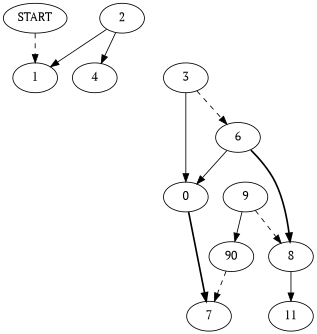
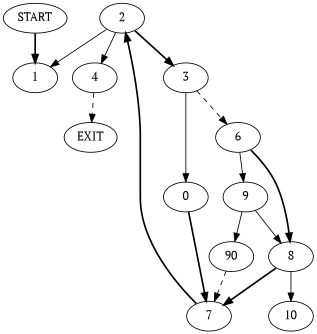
edge "START" -> "1": style dashed -> bold
edge "2" -> "3": added
node "EXIT": added
edge "6" -> "0": now "6" -> "9"
edge "7" -> "2": added
edge "9" -> "8": style dashed -> solid
edge "8" -> "7": added
node "11": label "11" -> "10"
